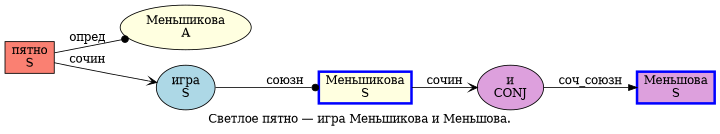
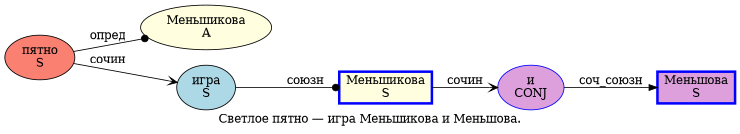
node "пятно S": shape box -> ellipse
node "и CONJ": color black -> blue
